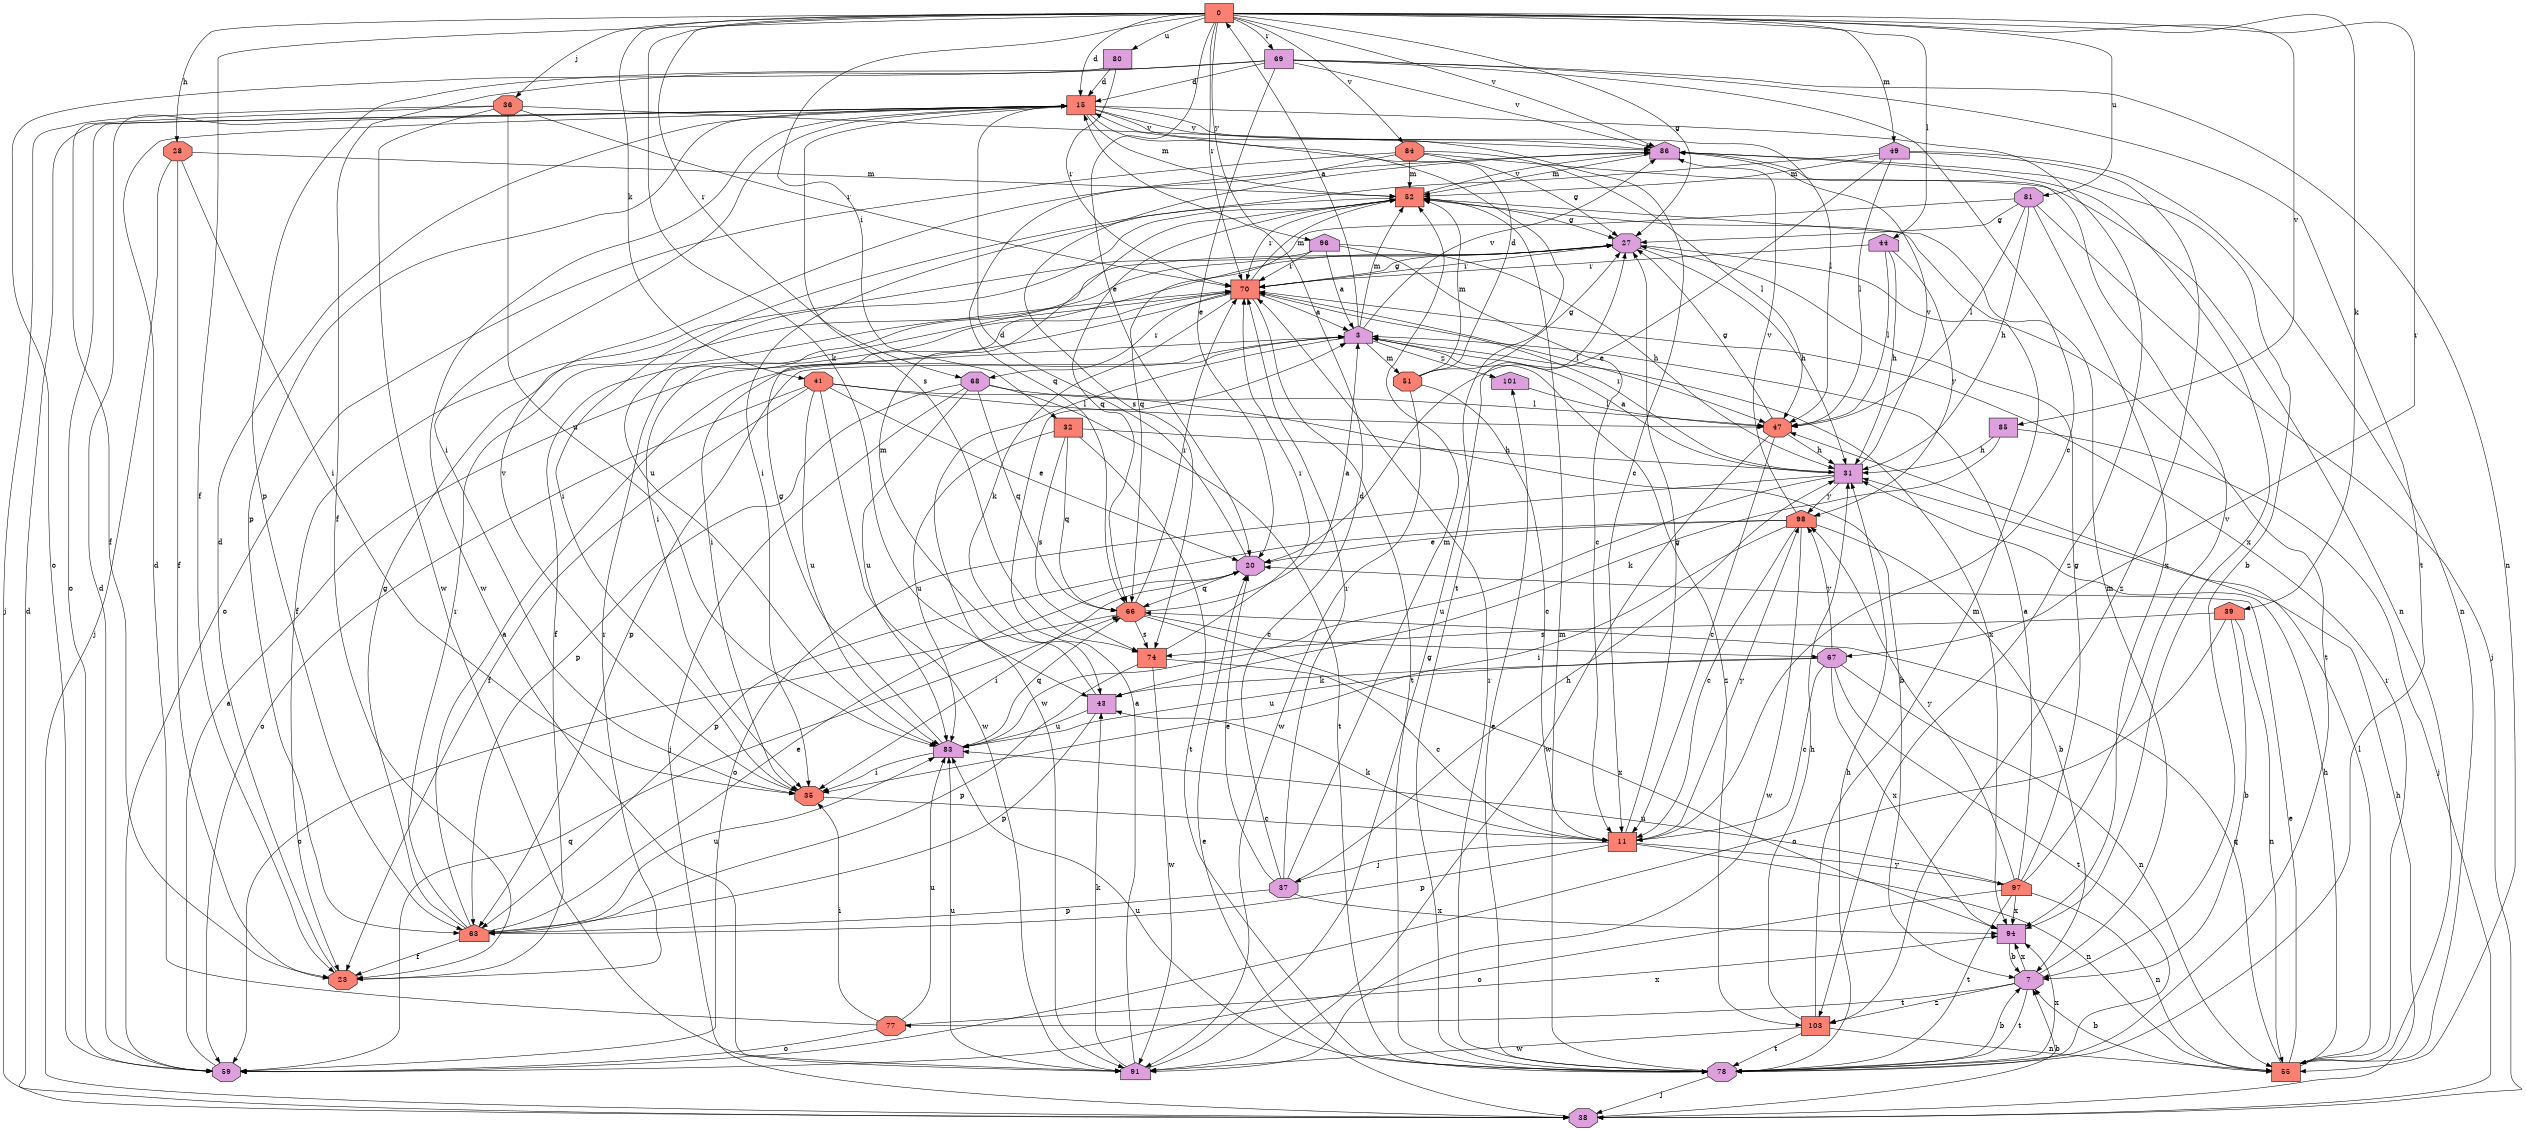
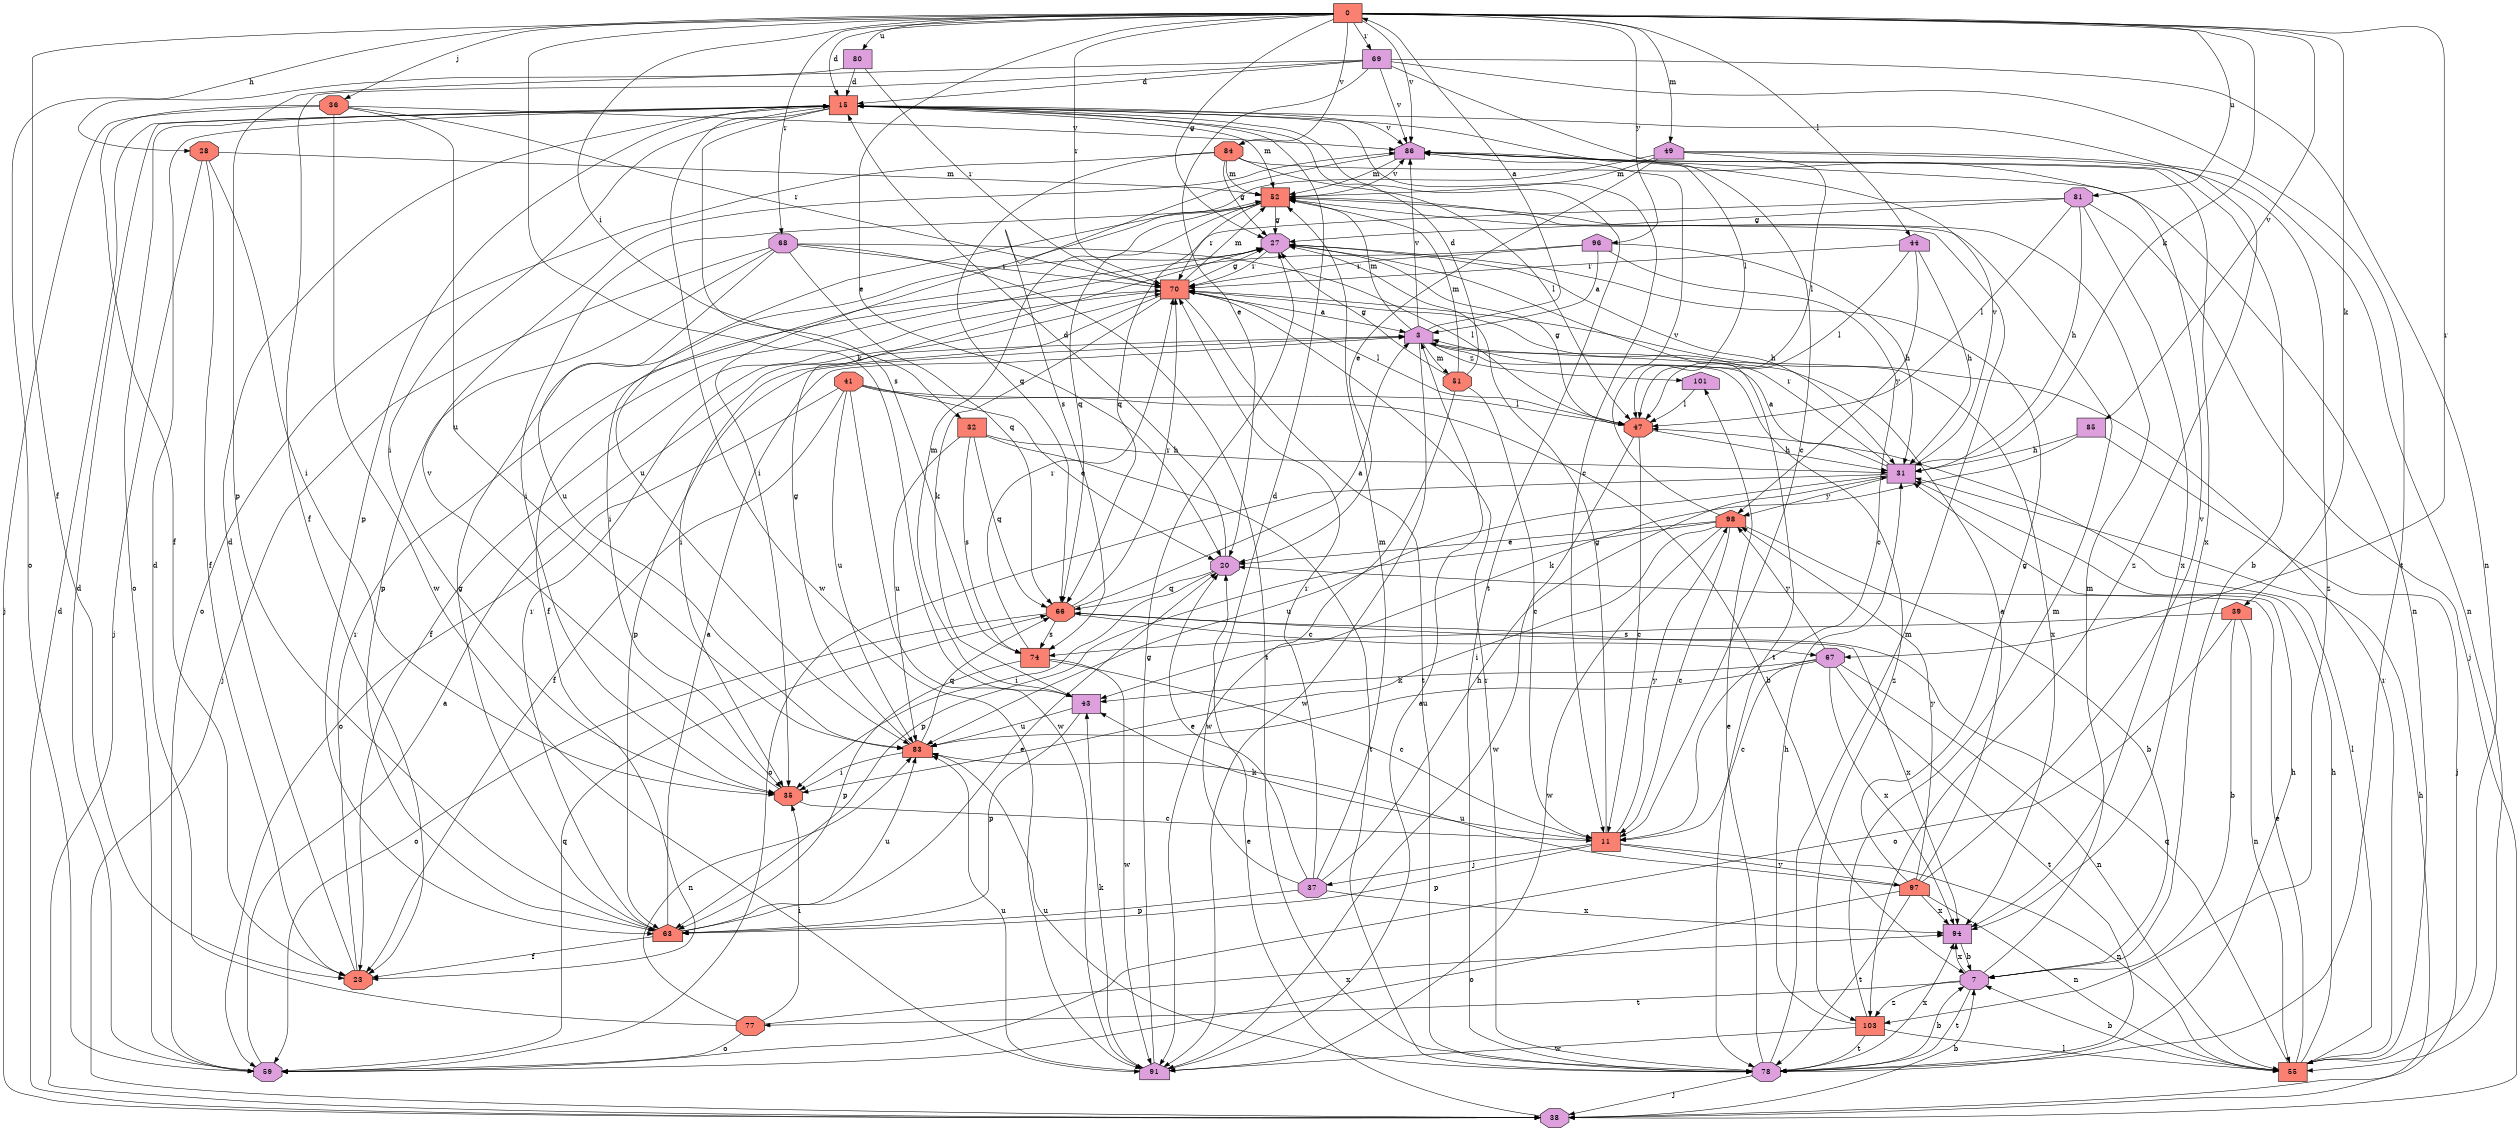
edge "0" -> "41": now "0" -> "31"
edge "70" -> "68": reversed
node "83": fillcolor plum -> salmon
edge "77" -> "83": label "u" -> "n"
edge "103" -> "55": label "n" -> "l"
